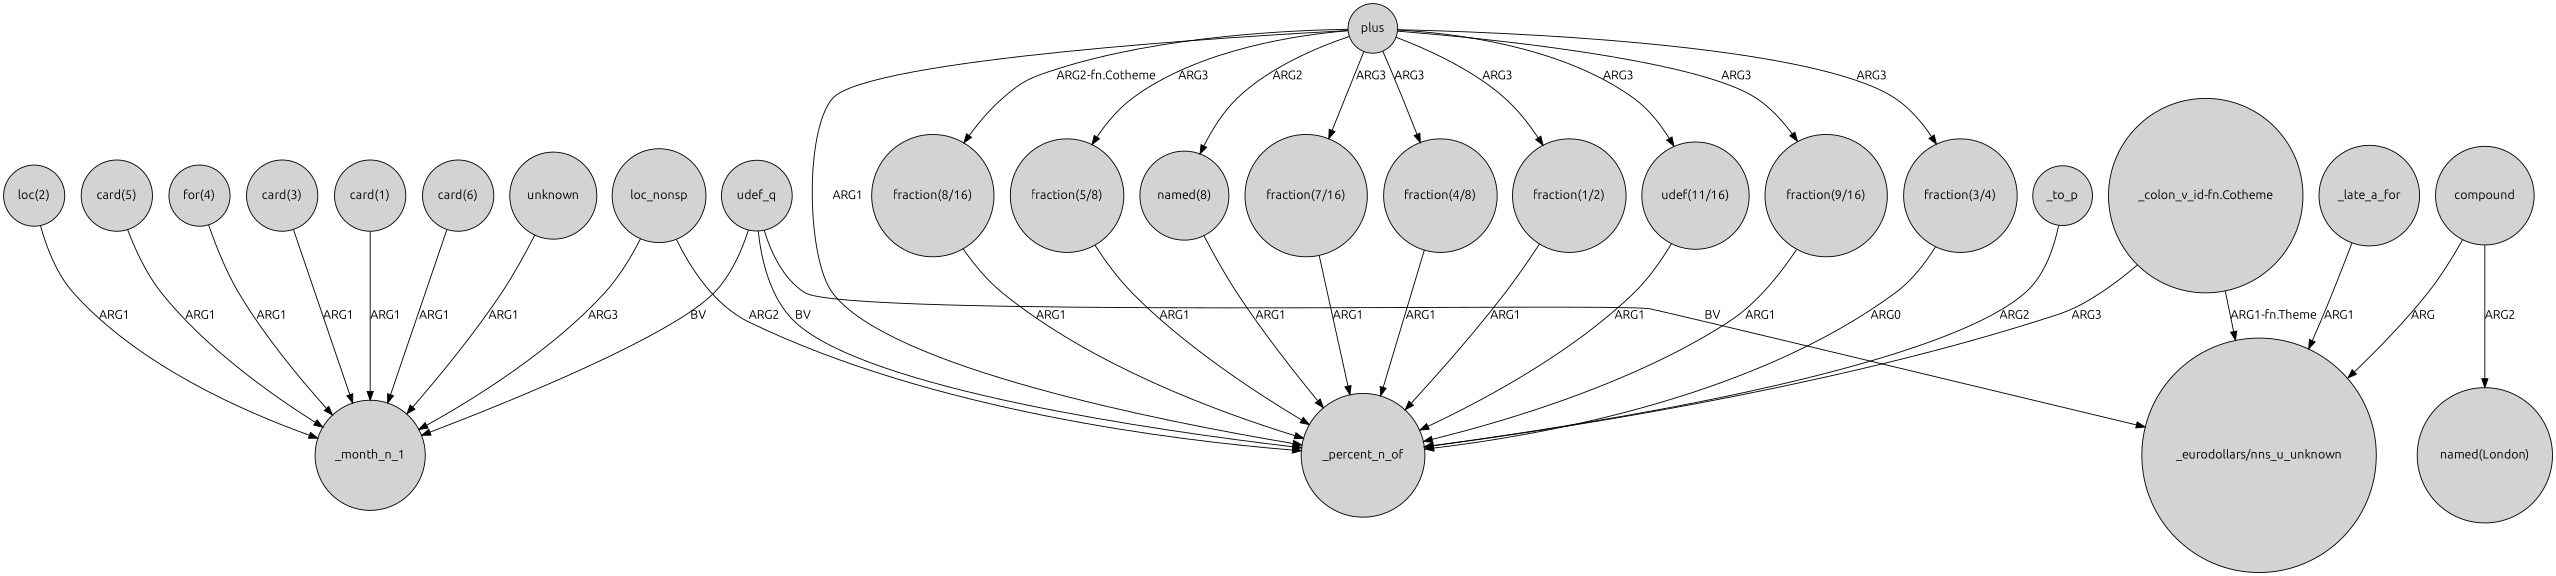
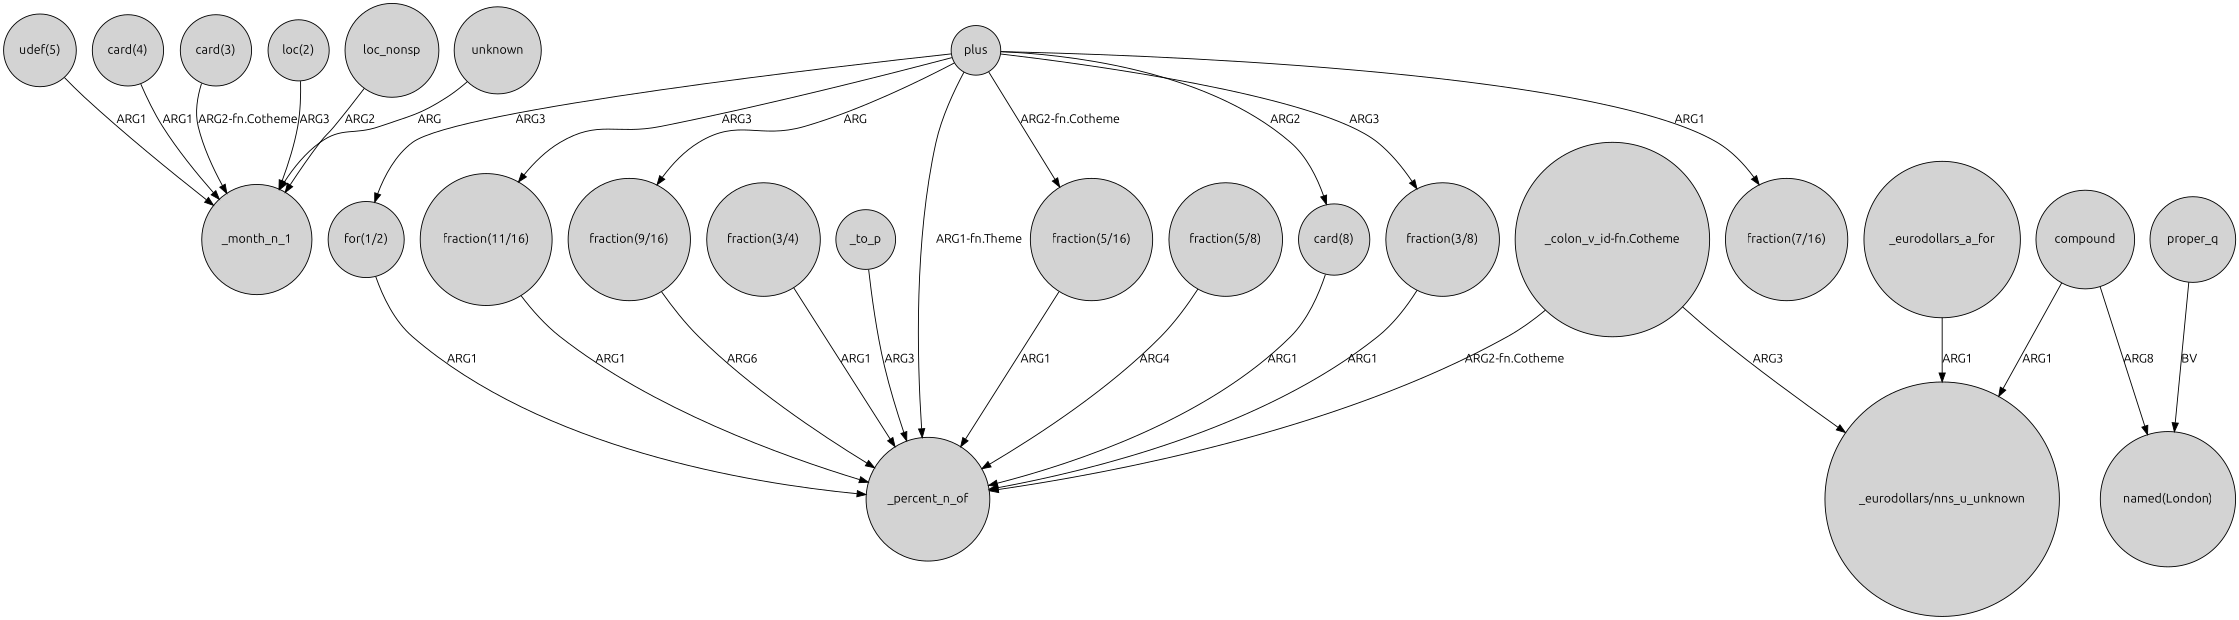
edge "plus" -> "fraction(3/4)": removed, label "ARG3"
edge "plus" -> "fraction(5/8)": removed, label "ARG3"
edge "plus" -> "fraction(7/16)": label "ARG3" -> "ARG1"
edge "plus" -> "fraction(9/16)": label "ARG3" -> "ARG"
node "card(5)": label "card(5)" -> "udef(5)"
node "for(4)": label "for(4)" -> "card(4)"
node "card(1)": removed
node "card(6)": removed
node "udef_q": removed
edge "plus" -> "_percent_n_of": label "ARG1" -> "ARG1-fn.Theme"
node "fraction(8/16)": label "fraction(8/16)" -> "fraction(5/16)"
node "named(8)": label "named(8)" -> "card(8)"
node "fraction(4/8)": label "fraction(4/8)" -> "fraction(3/8)"
node "fraction(1/2)": label "fraction(1/2)" -> "for(1/2)"
node "udef(11/16)": label "udef(11/16)" -> "fraction(11/16)"
node "_late_a_for": label "_late_a_for" -> "_eurodollars_a_for"
node "proper_q": added
edge "loc(2)" -> "_month_n_1": label "ARG1" -> "ARG3"
edge "card(3)" -> "_month_n_1": label "ARG1" -> "ARG2-fn.Cotheme"
edge "unknown" -> "_month_n_1": label "ARG1" -> "ARG"
edge "loc_nonsp" -> "_month_n_1": label "ARG3" -> "ARG2"
edge "fraction(5/8)" -> "_percent_n_of": label "ARG1" -> "ARG4"
edge "fraction(9/16)" -> "_percent_n_of": label "ARG1" -> "ARG6"
edge "fraction(3/4)" -> "_percent_n_of": label "ARG0" -> "ARG1"
edge "_to_p" -> "_percent_n_of": label "ARG2" -> "ARG3"
edge "_colon_v_id-fn.Cotheme" -> "_percent_n_of": label "ARG3" -> "ARG2-fn.Cotheme"
edge "_colon_v_id-fn.Cotheme" -> "_eurodollars/nns_u_unknown": label "ARG1-fn.Theme" -> "ARG3"
edge "compound" -> "_eurodollars/nns_u_unknown": label "ARG" -> "ARG1"
edge "compound" -> "named(London)": label "ARG2" -> "ARG8"
edge "fraction(7/16)" -> "_percent_n_of": removed, label "ARG1"
edge "loc_nonsp" -> "_percent_n_of": removed, label "ARG2"
